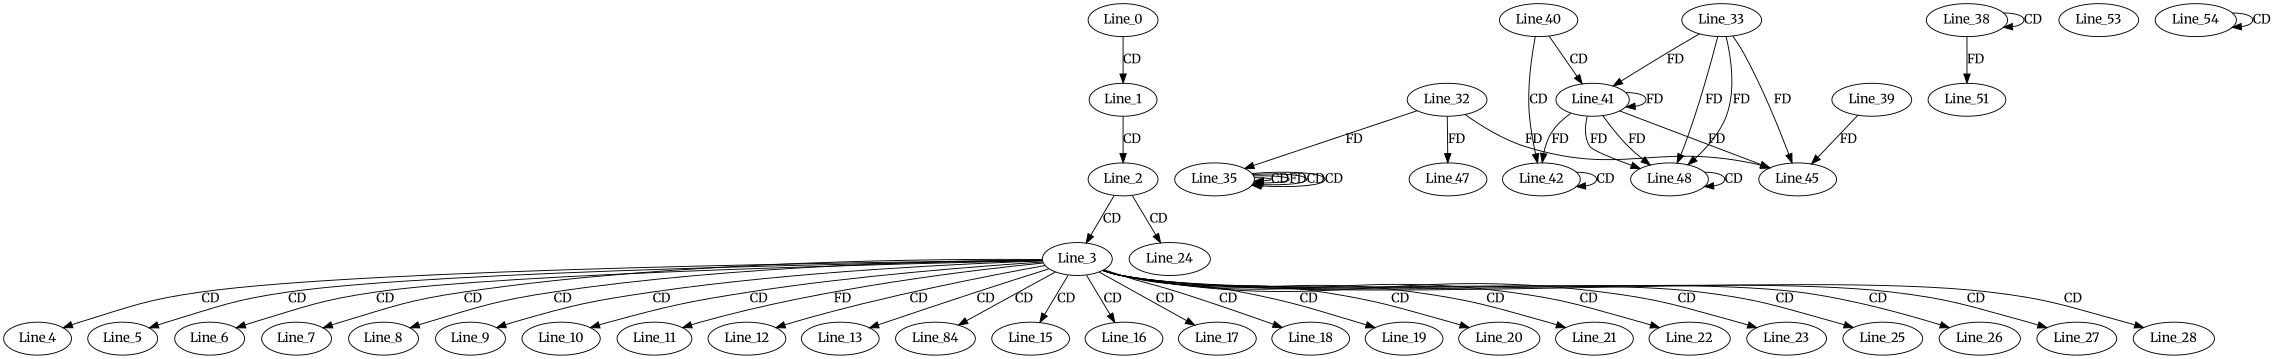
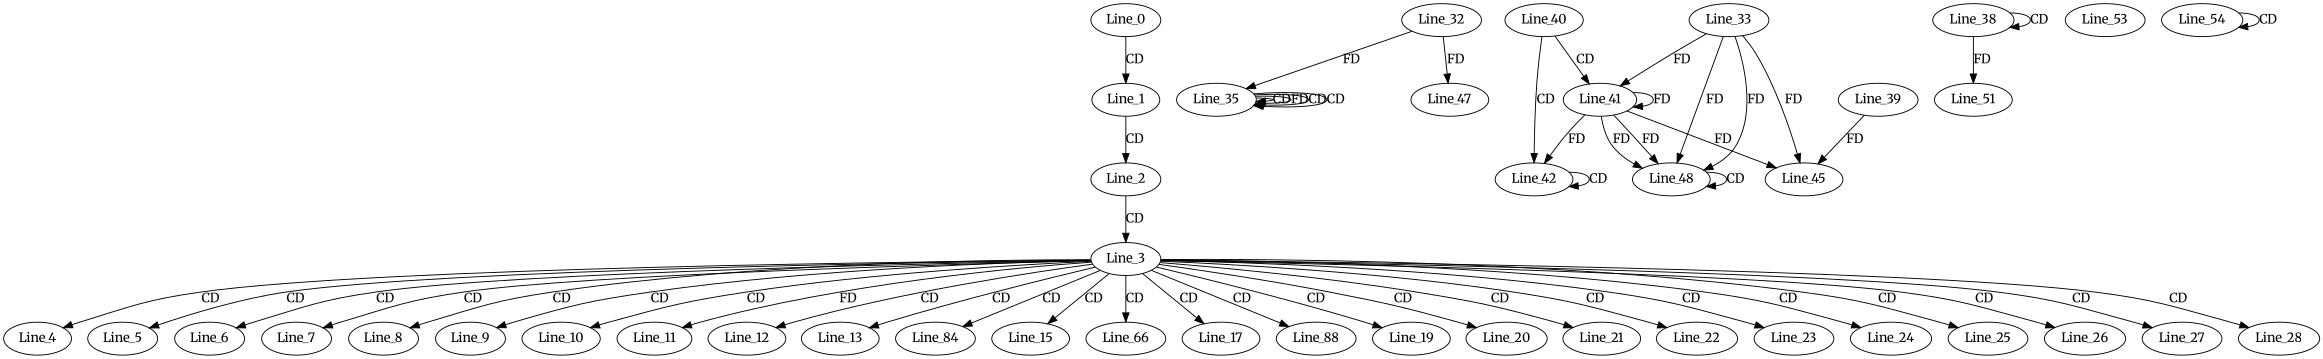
edge "Line_32" -> "Line_45": removed, label "FD"
edge "Line_2" -> "Line_24": now "Line_3" -> "Line_24"
node "Line_16": label "Line_16" -> "Line_66"
node "Line_18": label "Line_18" -> "Line_88"
